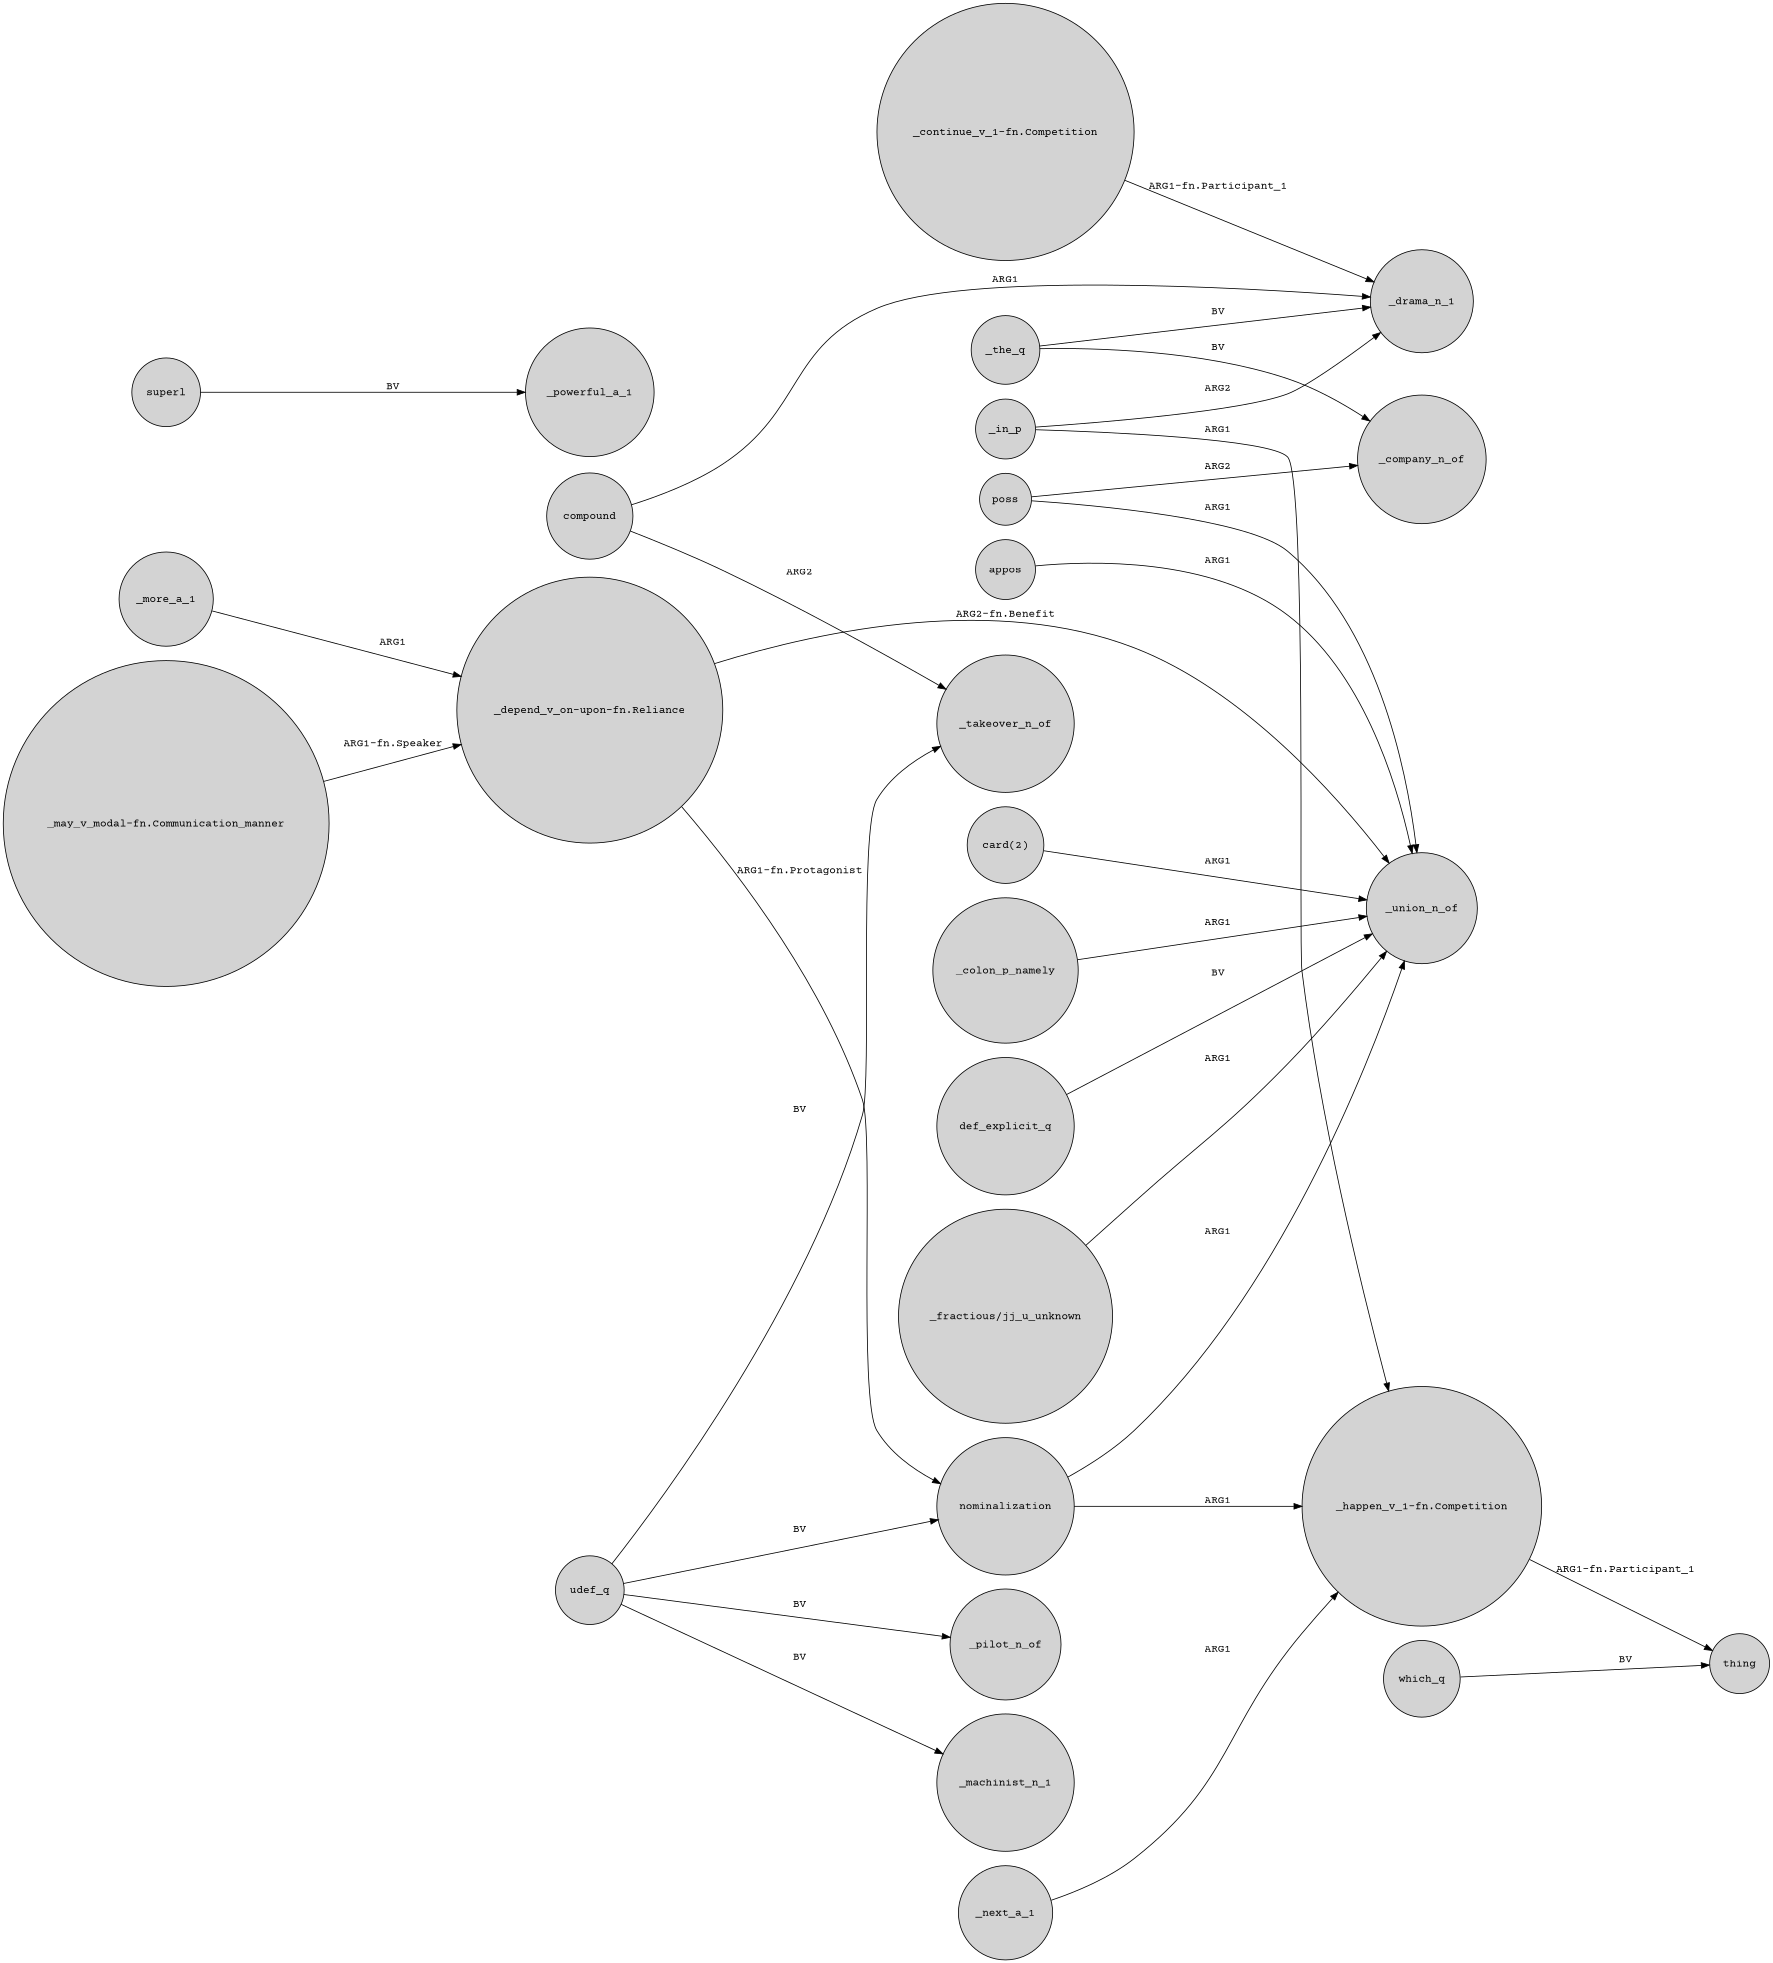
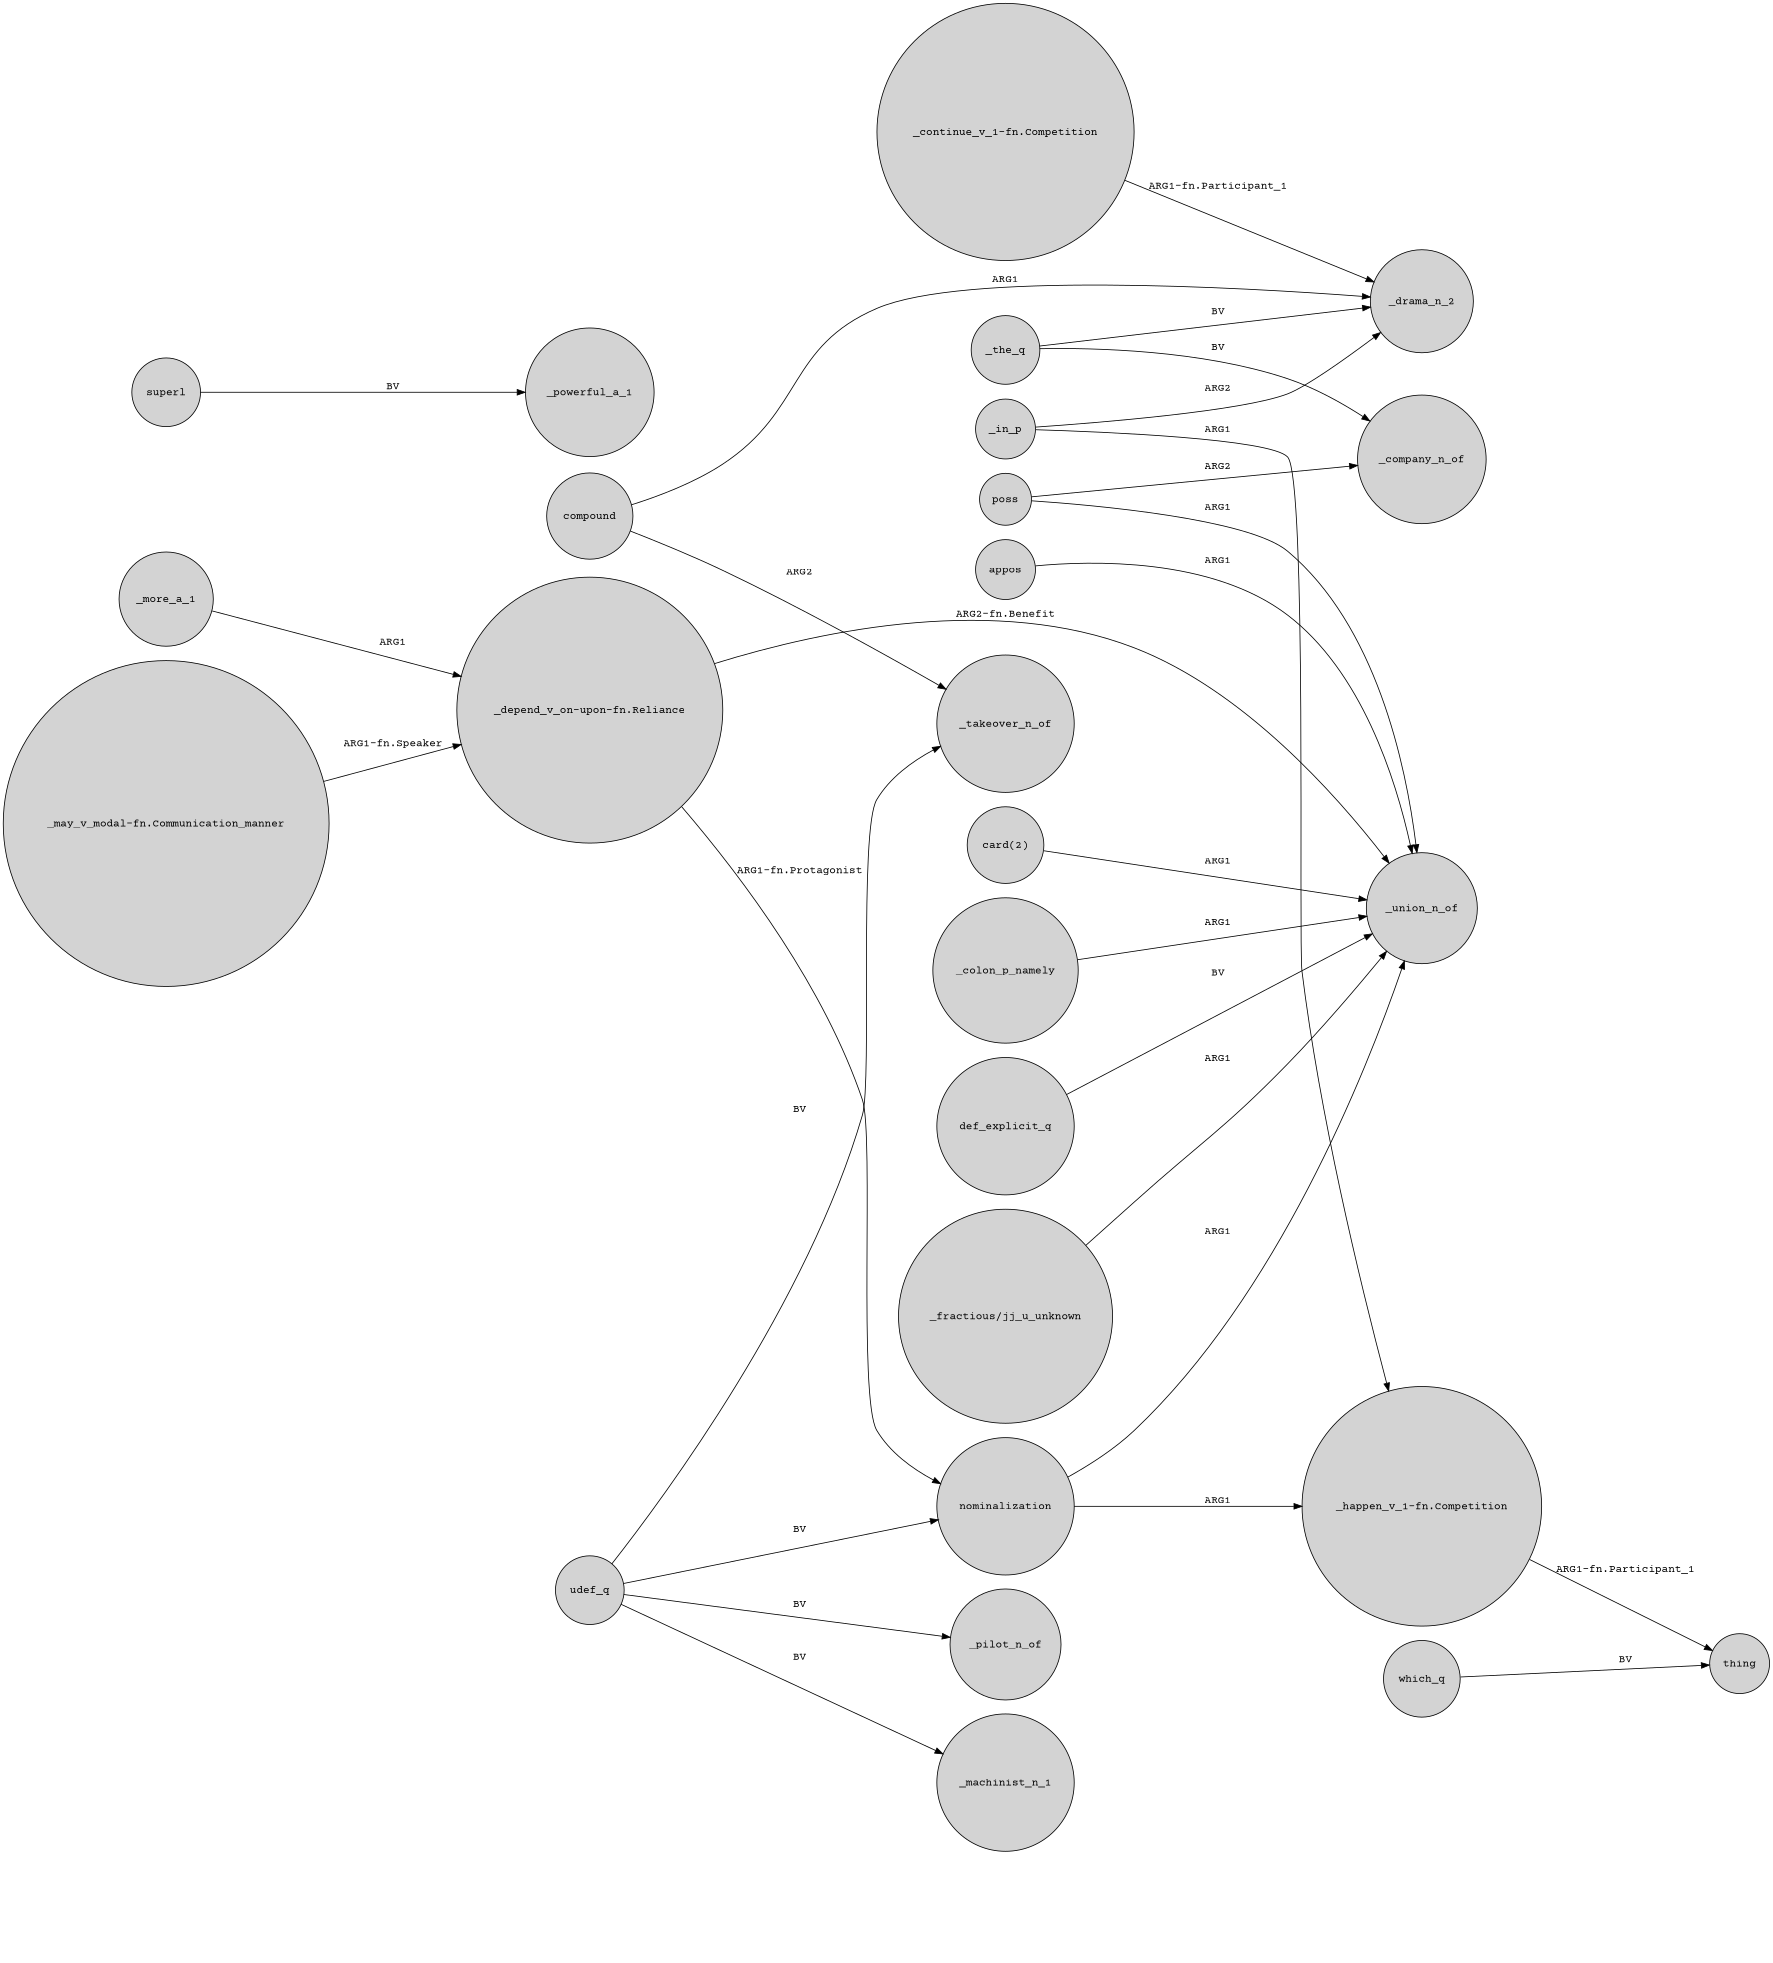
node "_drama_n_1": label "_drama_n_1" -> "_drama_n_2"
node "_next_a_1": removed
